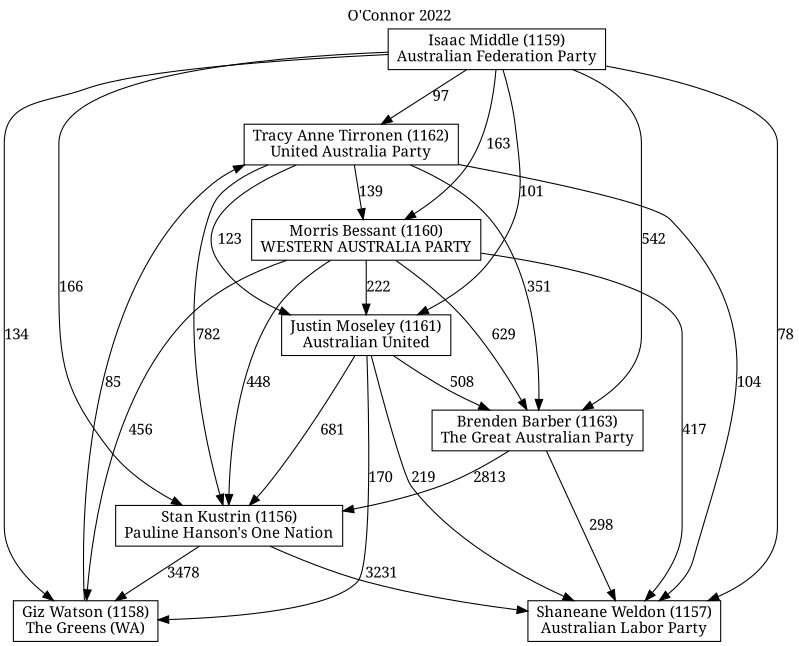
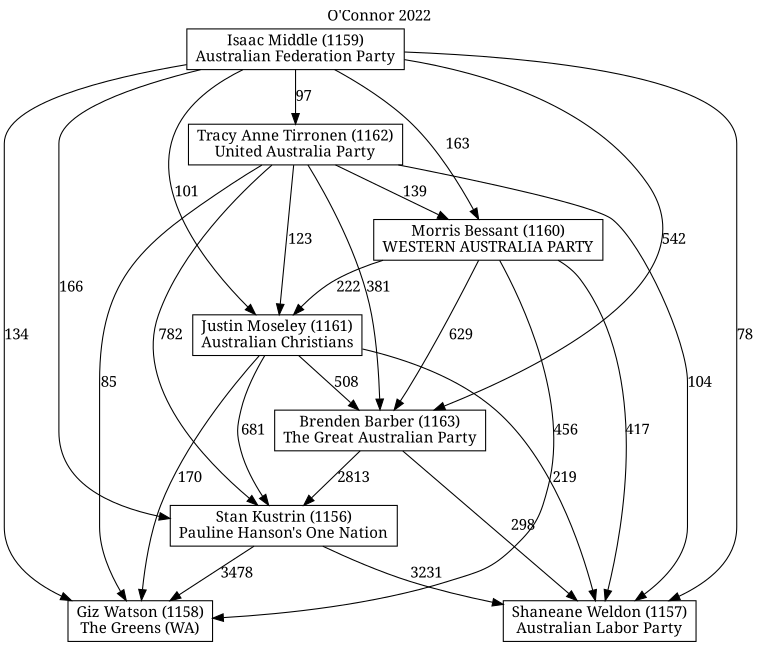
edge "Tracy Anne Tirronen (1162) United Australia Party" -> "Brenden Barber (1163) The Great Australian Party": label "351" -> "381"
node "Justin Moseley (1161) Australian United": label "Justin Moseley (1161) Australian United" -> "Justin Moseley (1161) Australian Christians"
edge "Morris Bessant (1160) WESTERN AUSTRALIA PARTY" -> "Stan Kustrin (1156) Pauline Hanson's One Nation": removed, label "448"
edge "Giz Watson (1158) The Greens (WA)" -> "Tracy Anne Tirronen (1162) United Australia Party": reversed
